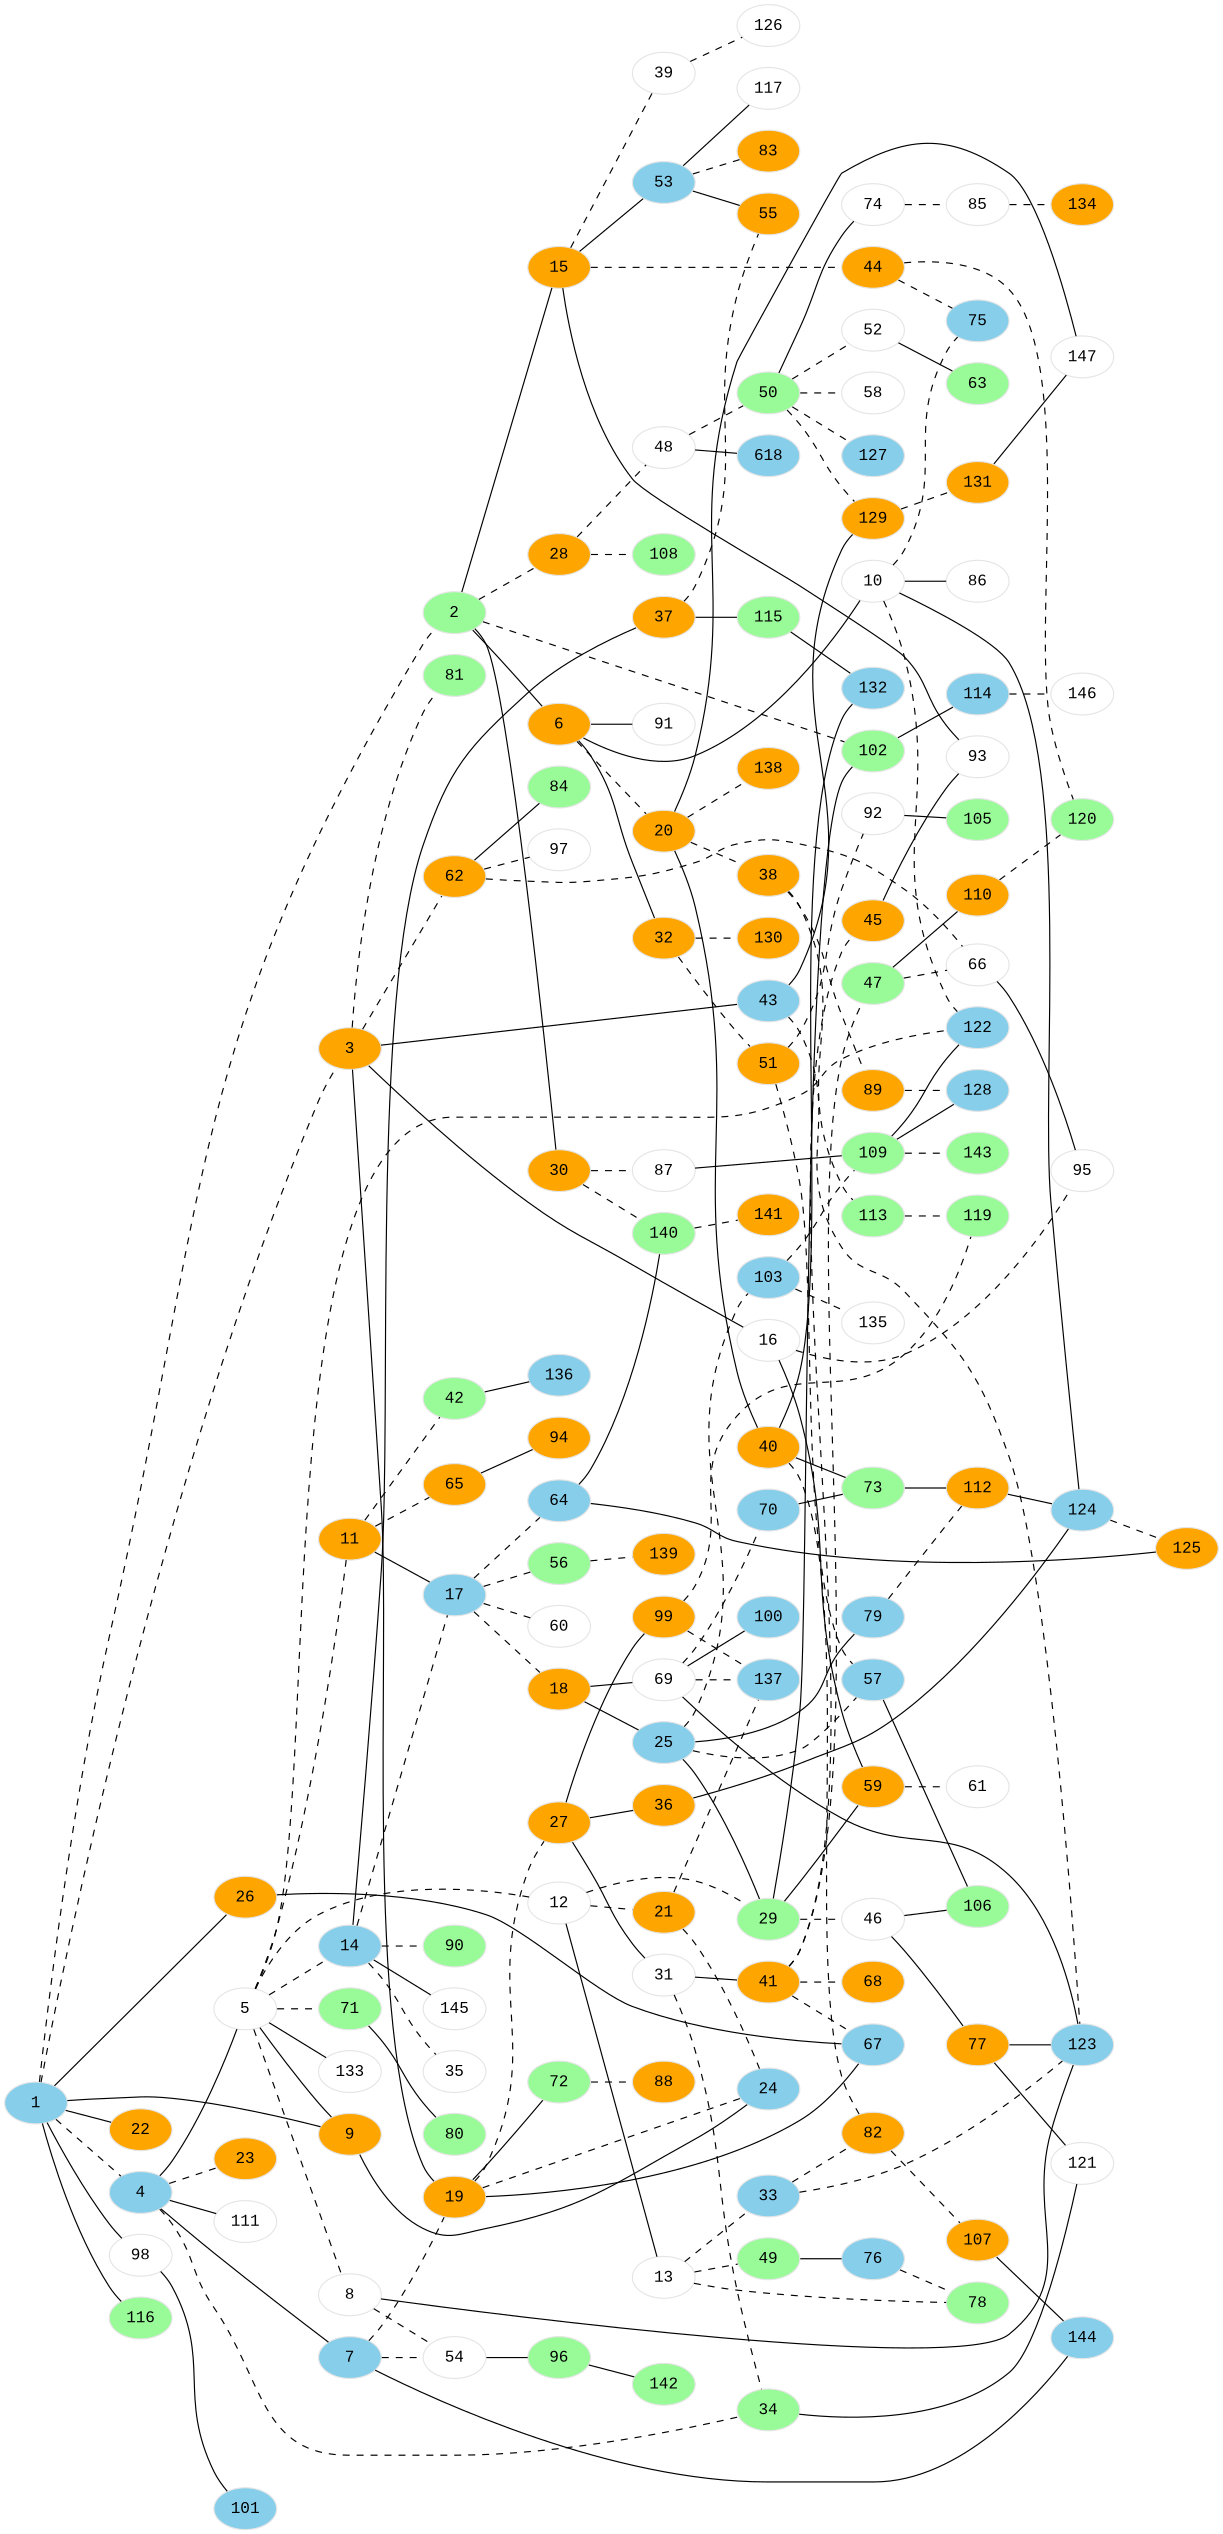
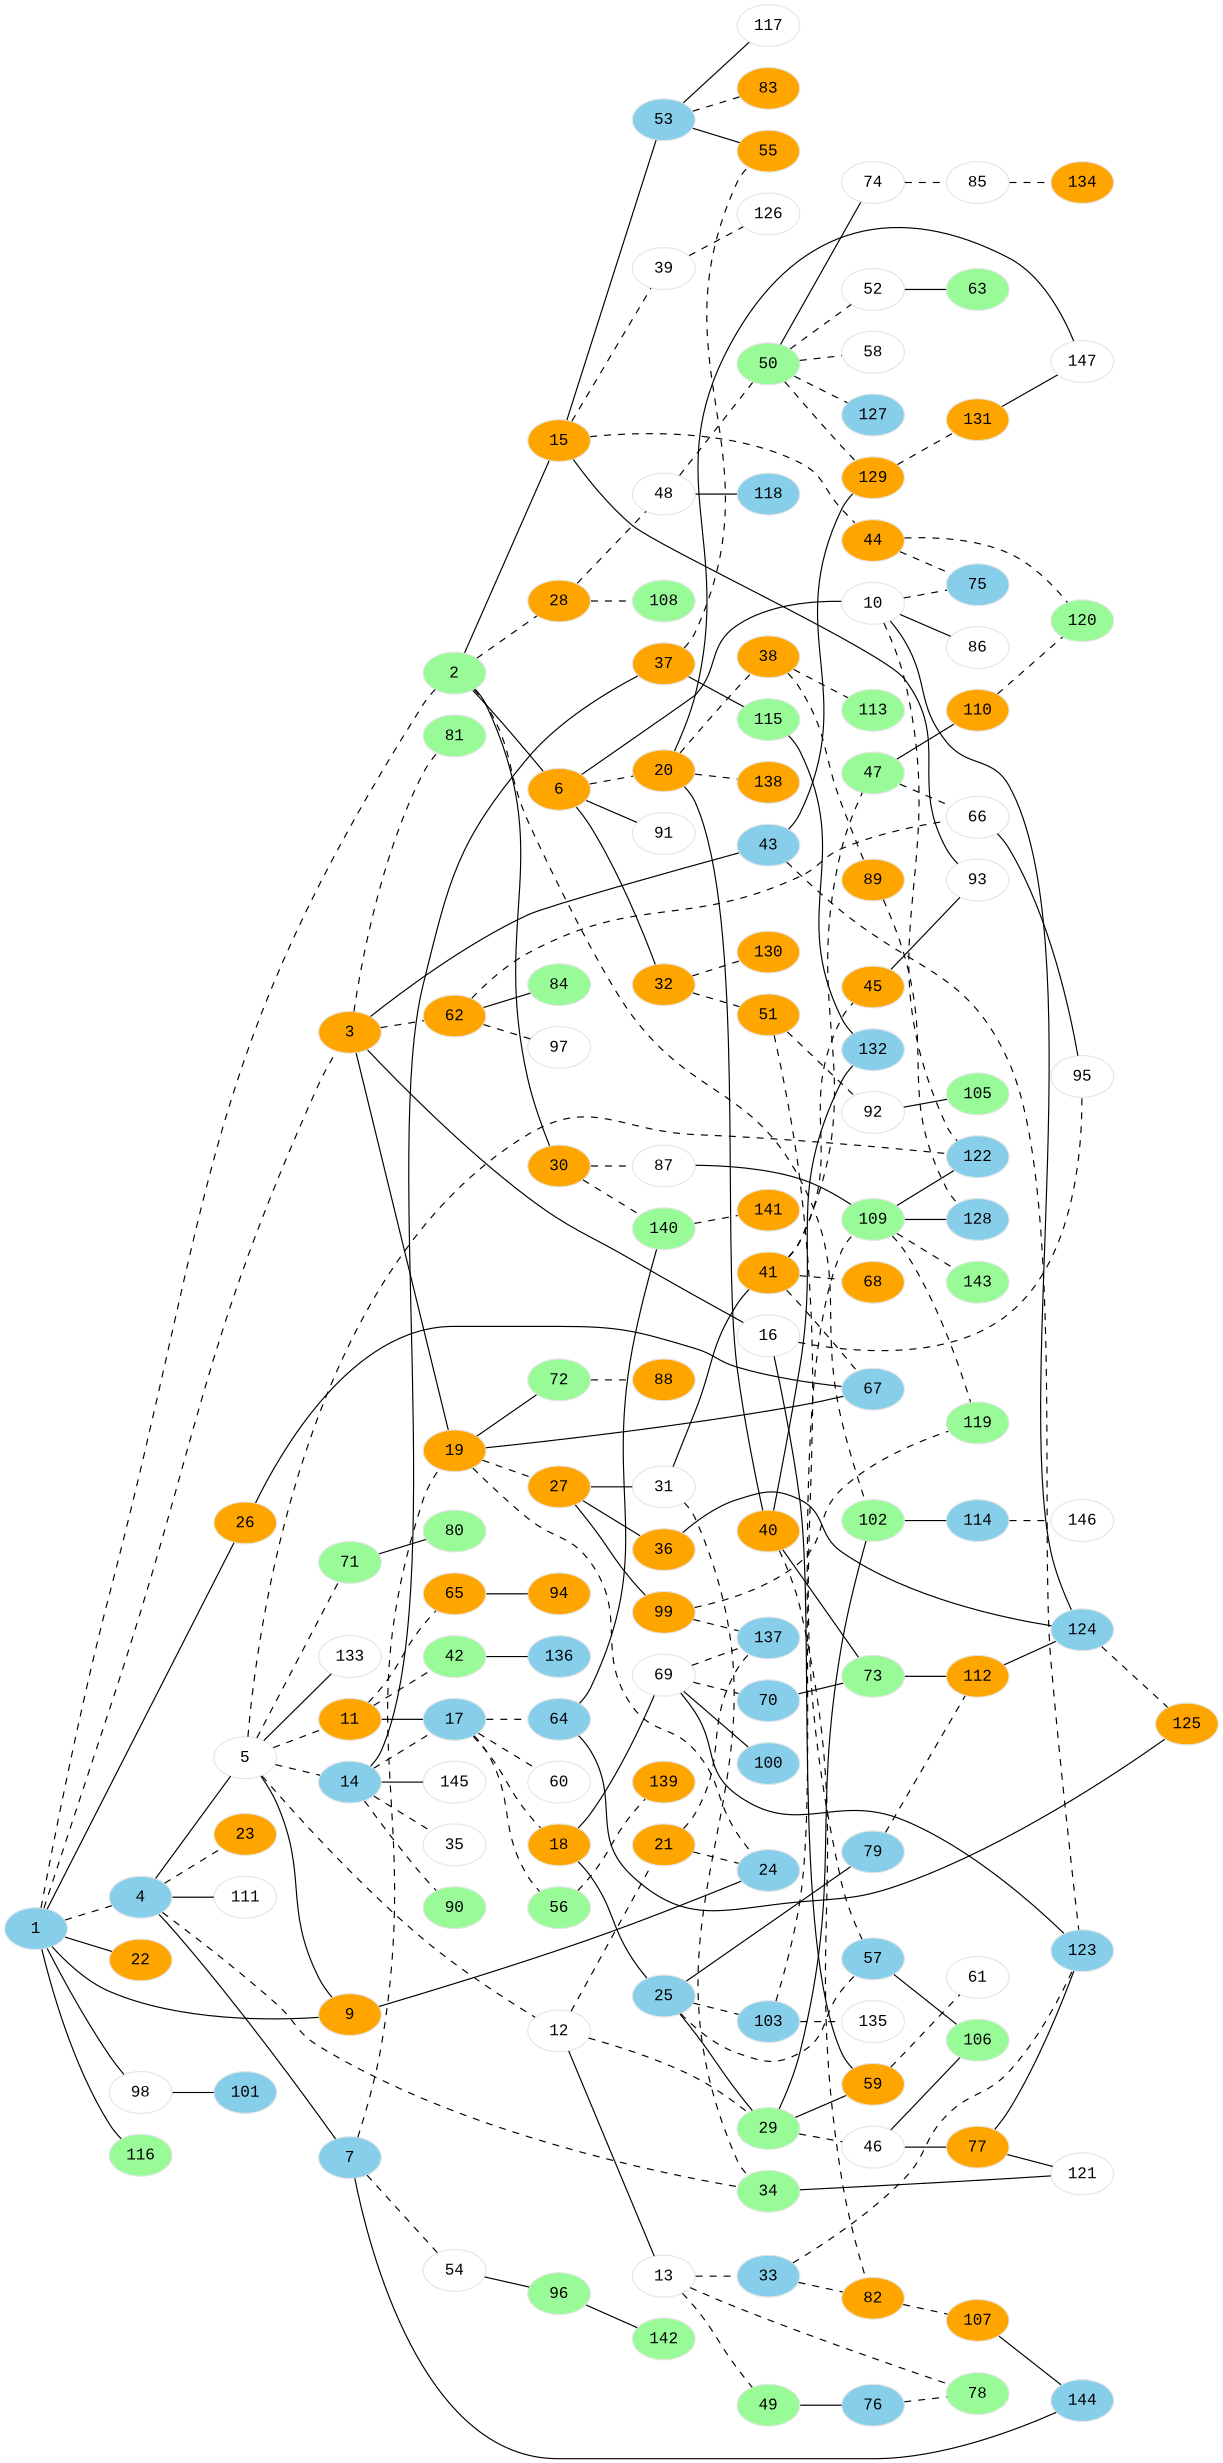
node "618": label "618" -> "118"
edge "113" -- "119": now "109" -- "119"
node "8": removed
